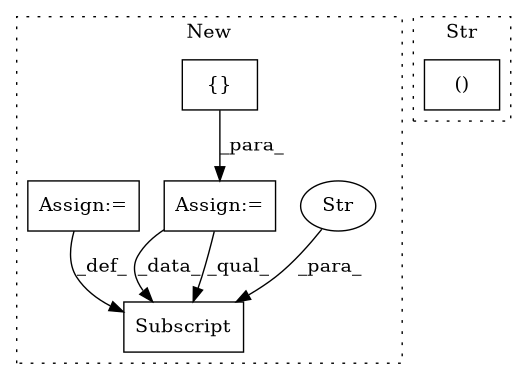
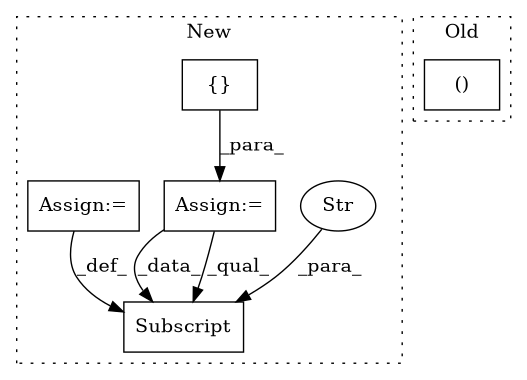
cluster "Str": label "Str" -> "Old"
